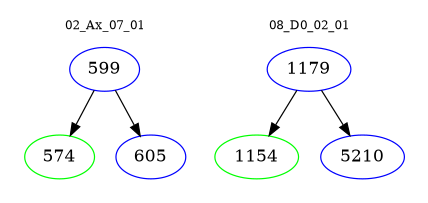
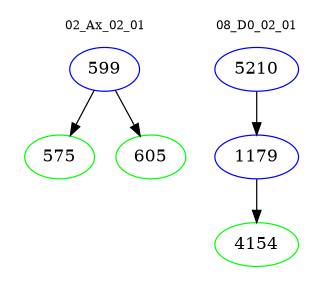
cluster "02_Ax_07_01": label "02_Ax_07_01" -> "02_Ax_02_01"
edge "1179" -> "5210": reversed
node "574": label "574" -> "575"
node "605": color blue -> green
node "1154": label "1154" -> "4154"
